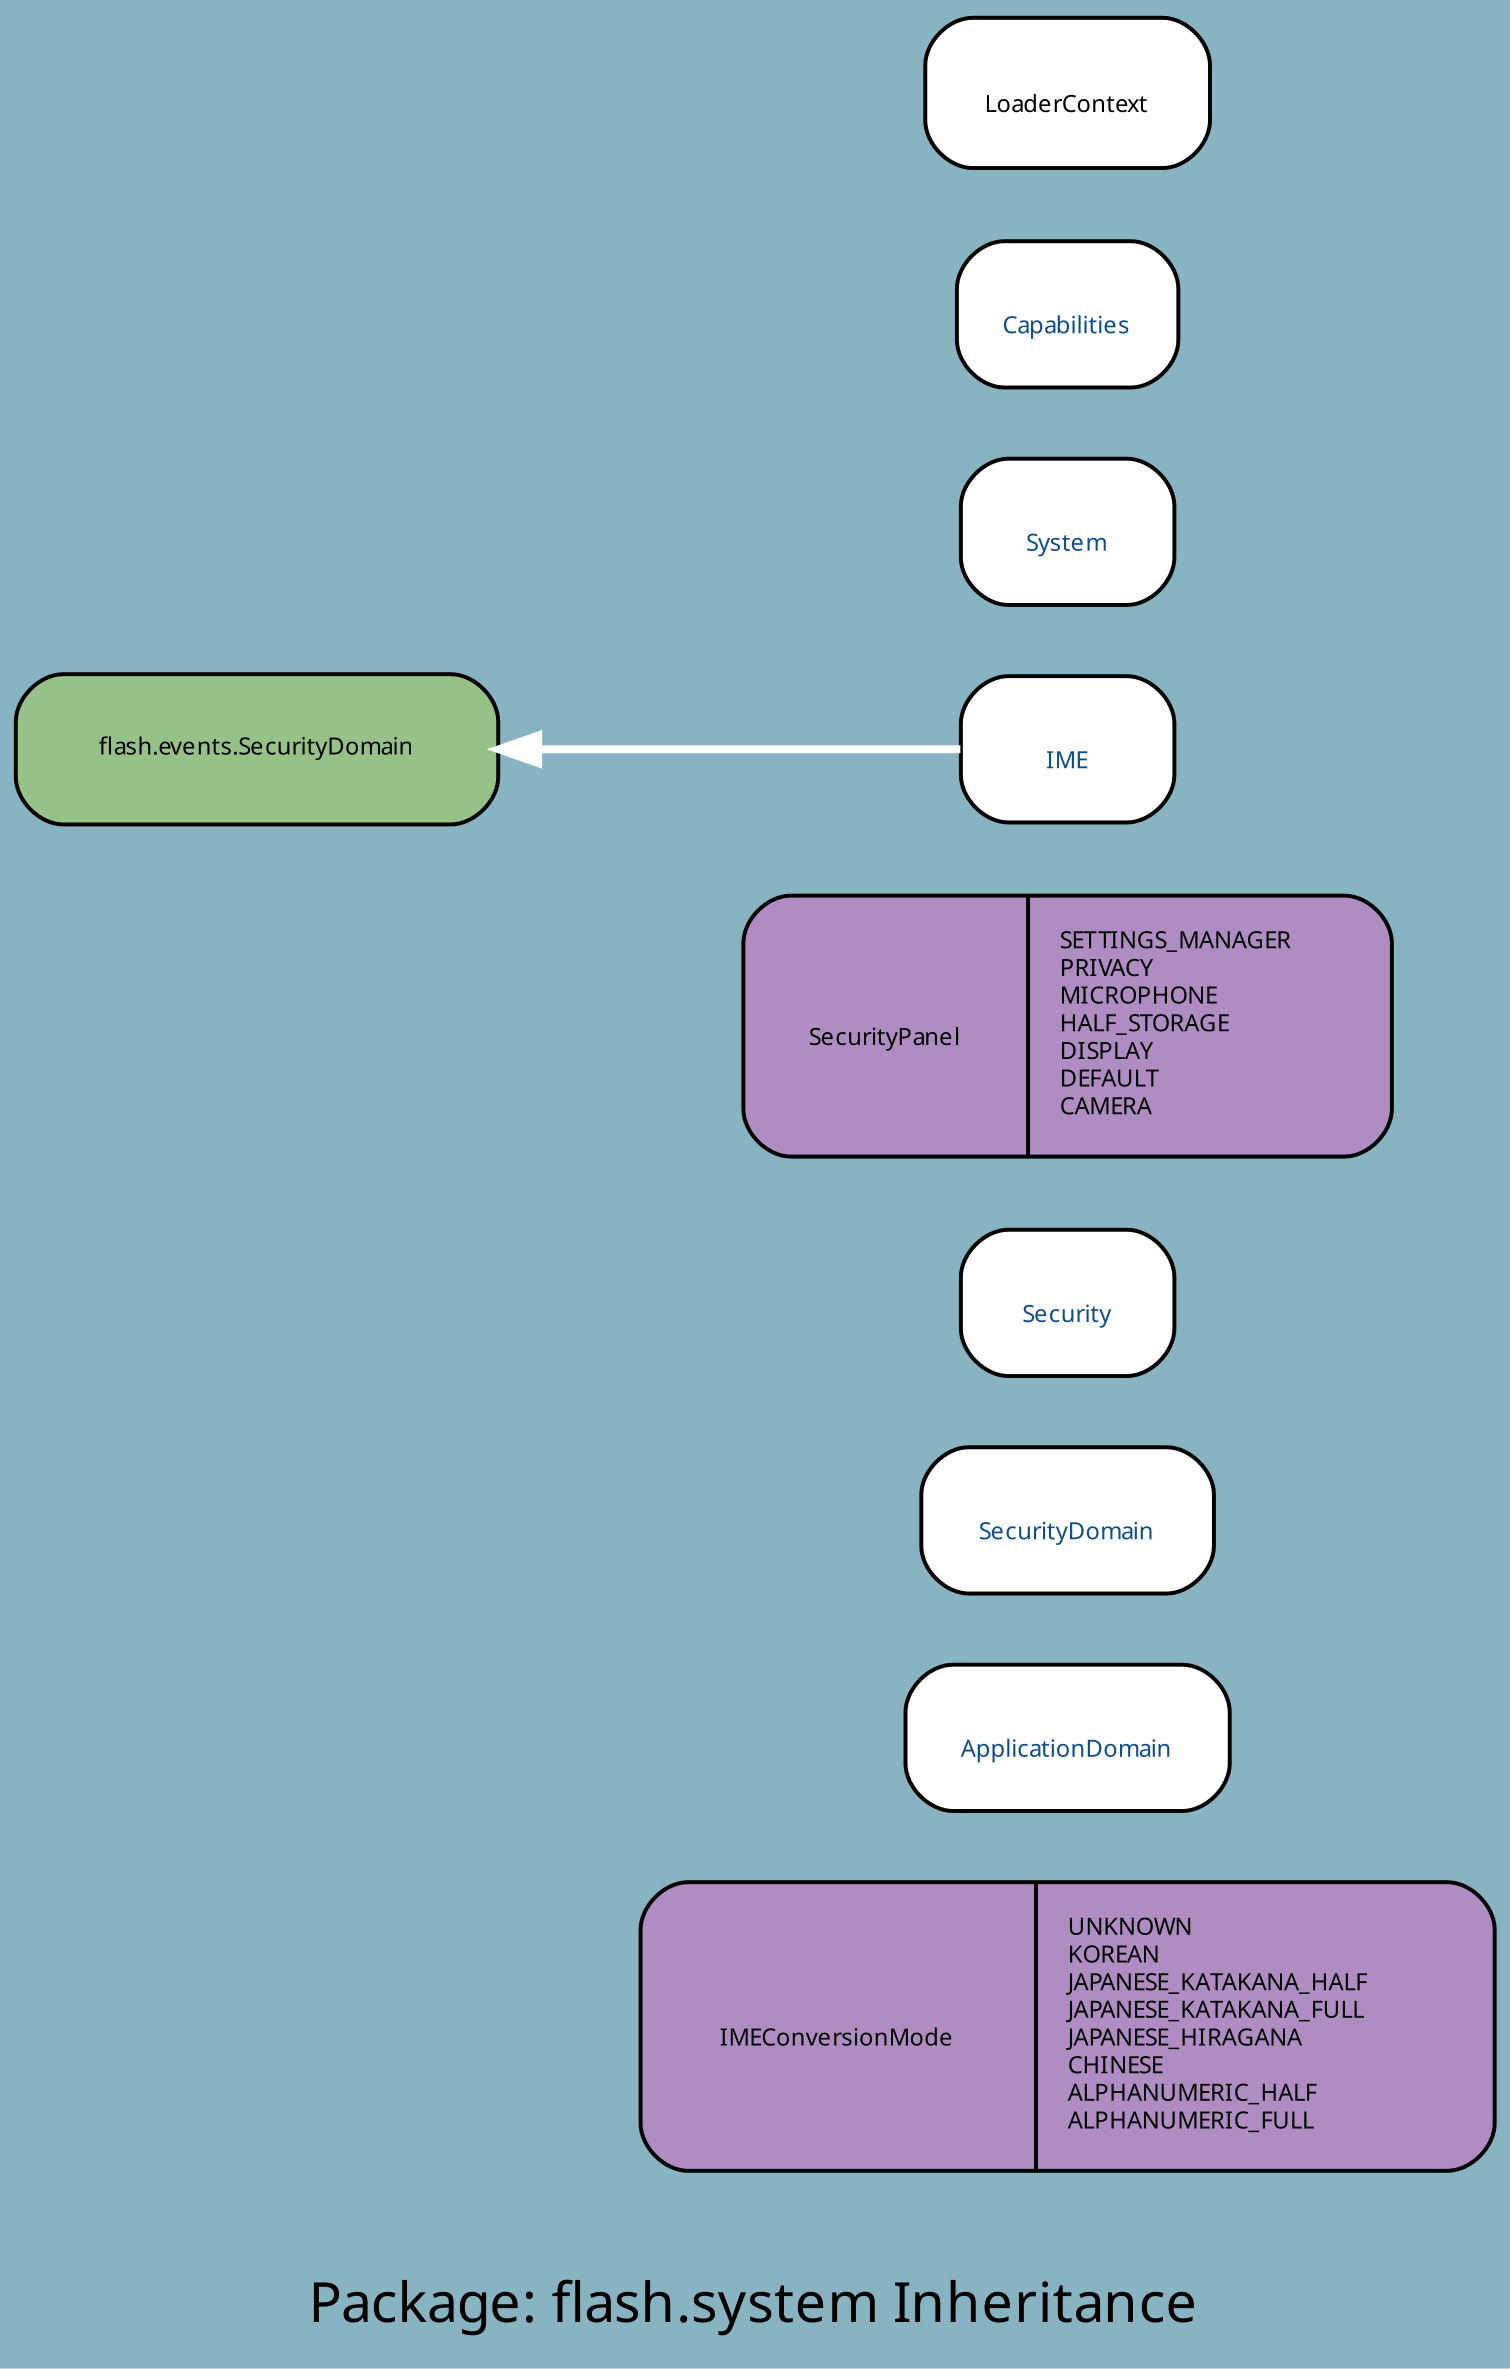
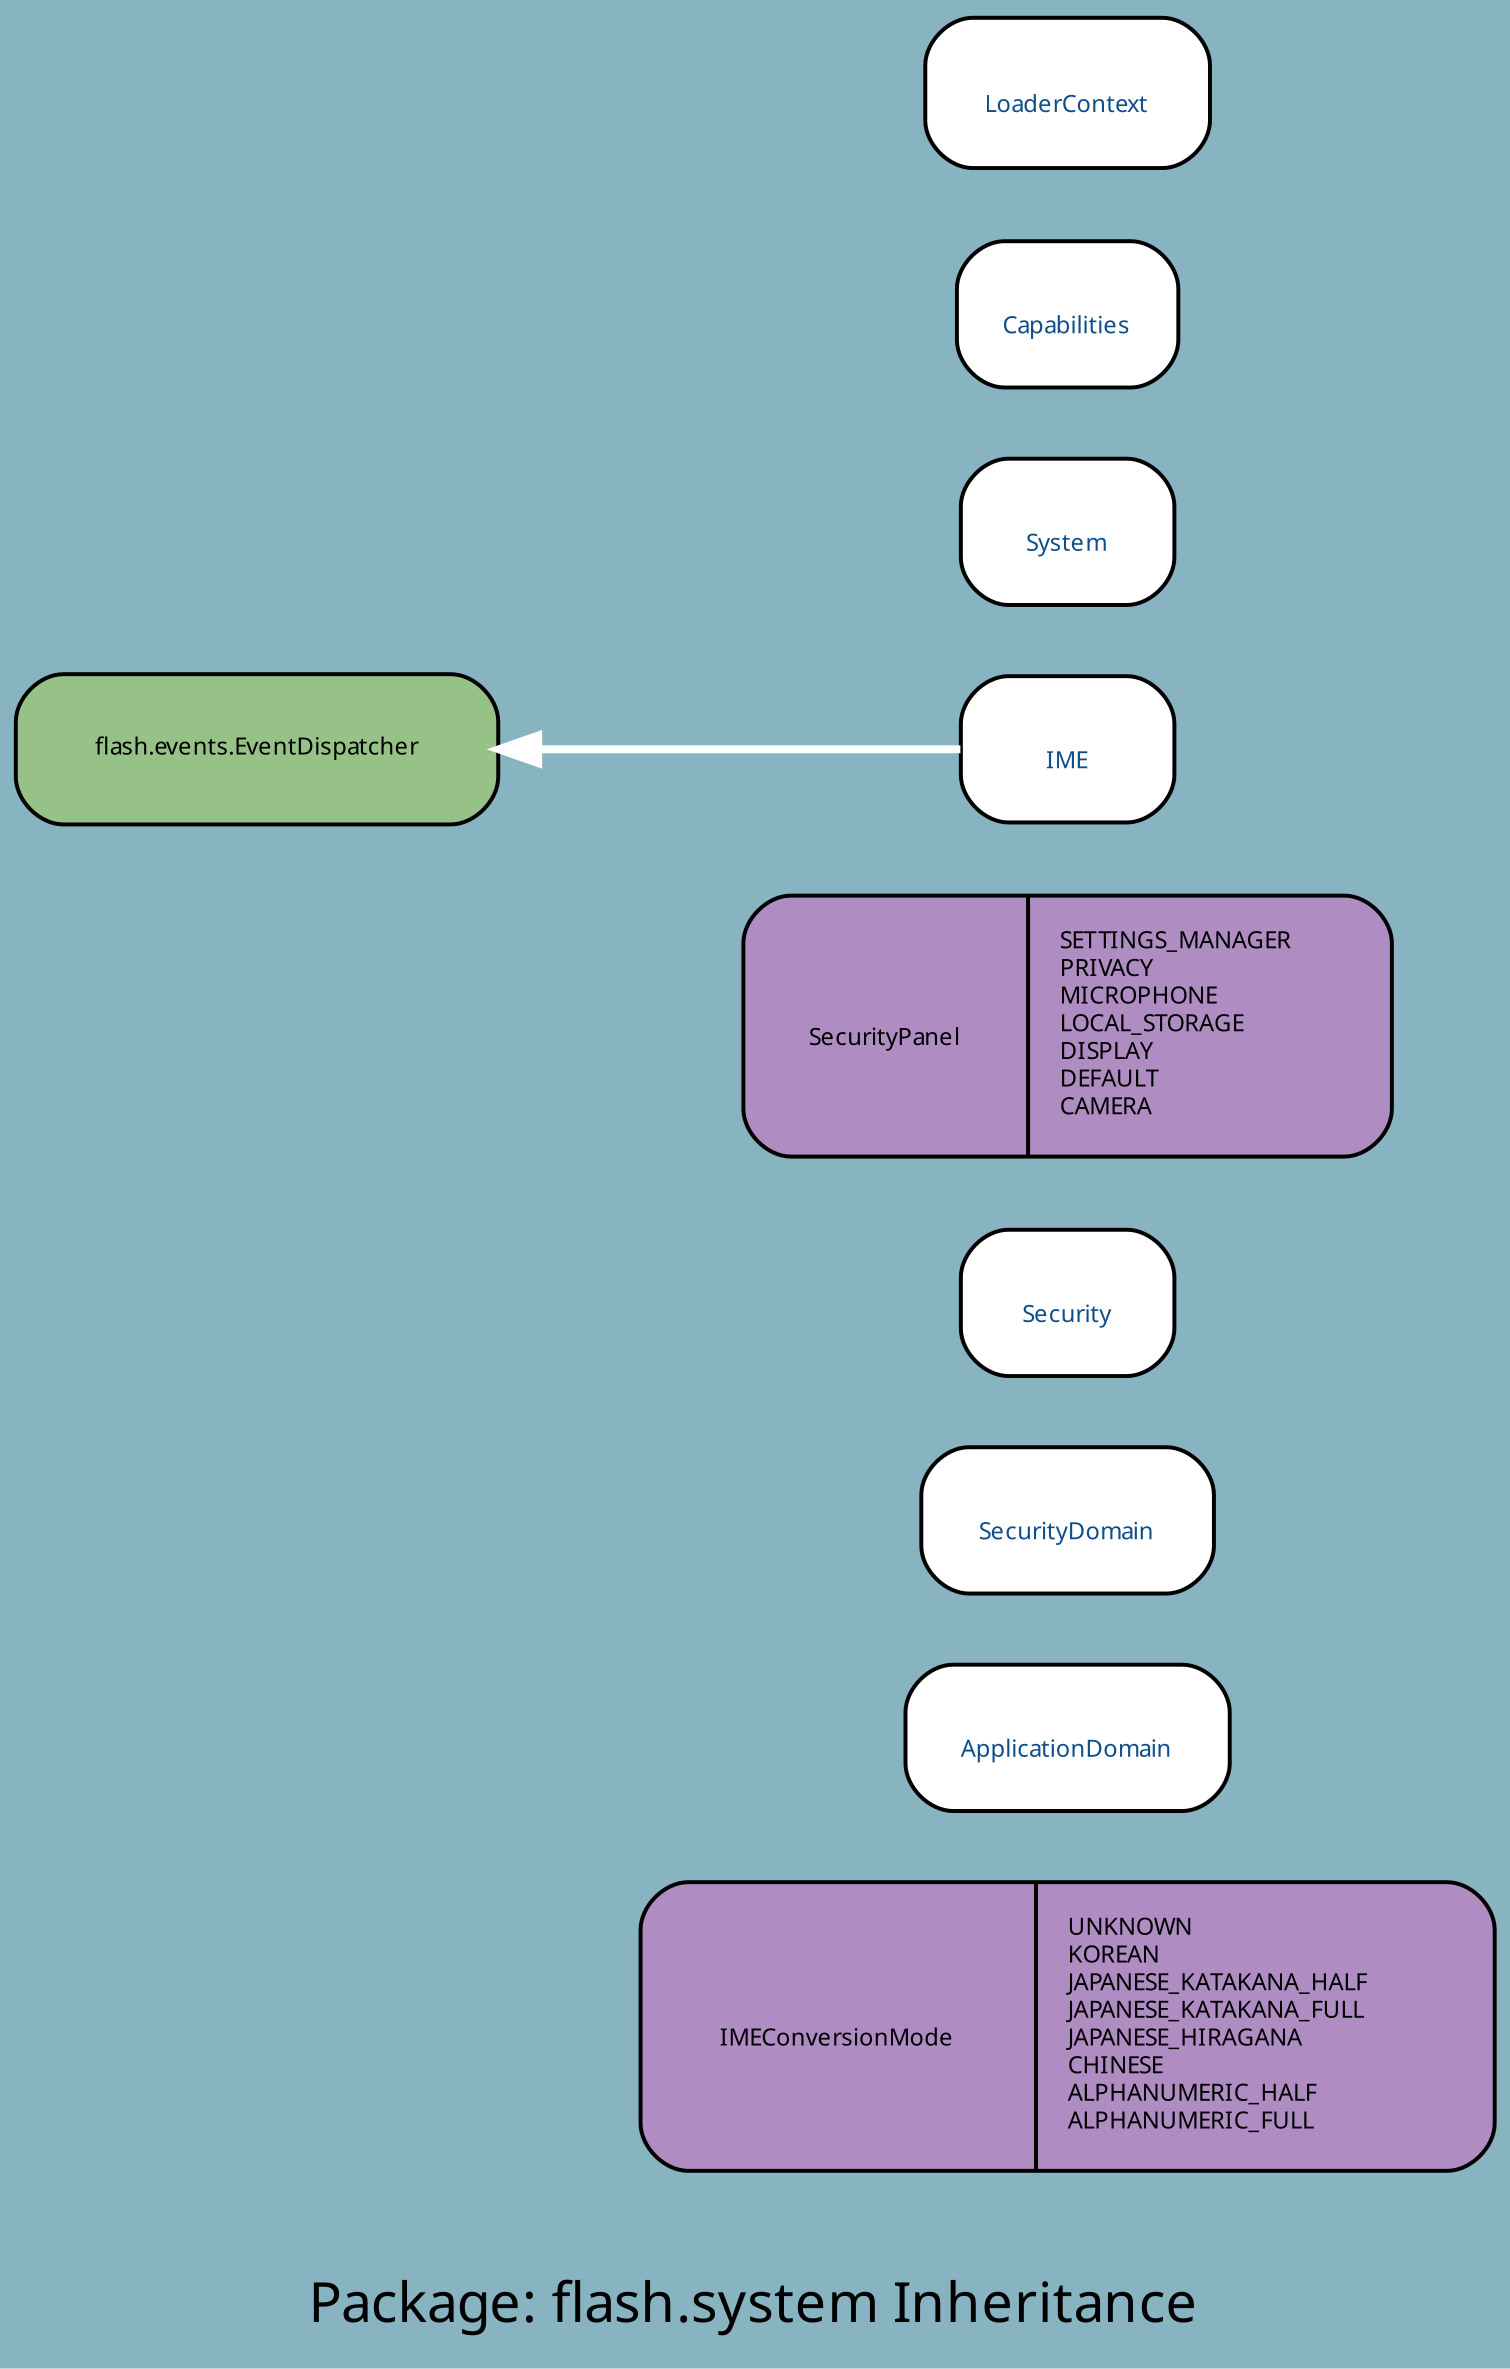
node "LoaderContext": fontcolor black -> #104e8b
node "flash.events.SecurityDomain": label "flash.events.SecurityDomain" -> "flash.events.EventDispatcher"
node "SecurityPanel": text "HALF_STORAGE" -> "LOCAL_STORAGE"
